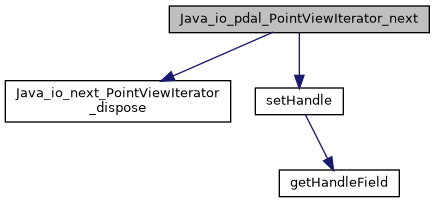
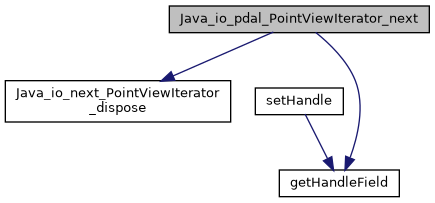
edge "Java_io_pdal_PointViewIterator_next" -> "setHandle": now "Java_io_pdal_PointViewIterator_next" -> "getHandleField"
